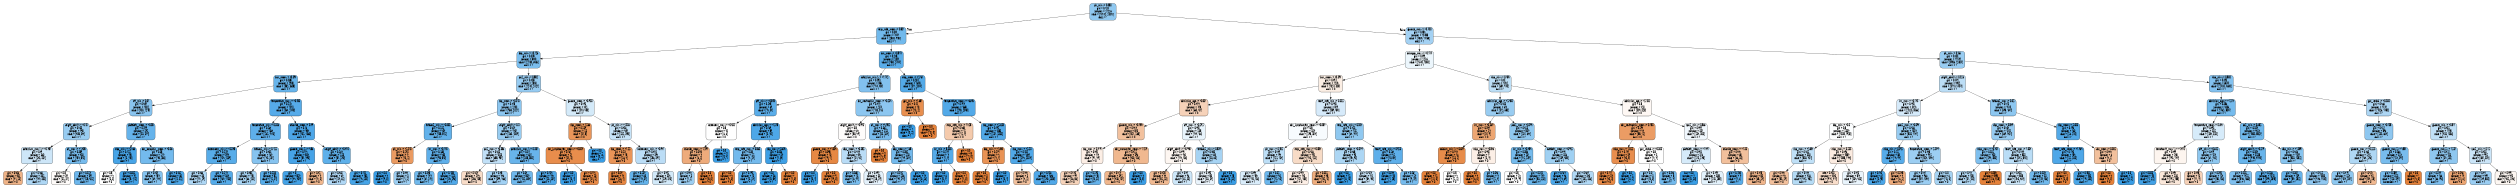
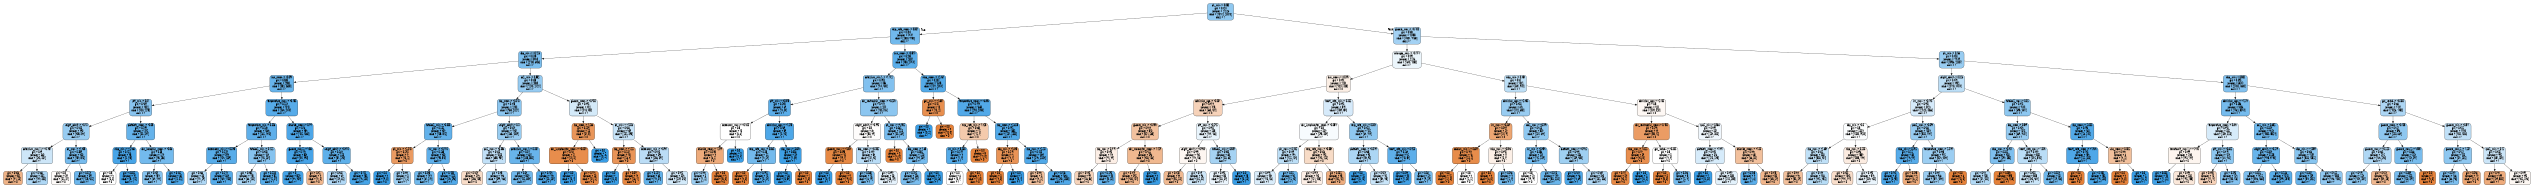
node "gini = 0.0 samples = 1 value = [0, 3] class = 1": added
node "gini = 0.0 samples = 6 value = [0, 7] class = 1": fillcolor #399de5 -> #ffffff
node "gini = 0.361 samples = 27 value = [9, 29] inr = 1": label "gini = 0.361 samples = 27 value = [9, 29] inr = 1" -> "gini = 0.361 samples = 27 value = [9, 29] class = 1"
node "gini = 0.0 samples = 3 value = [5, 0] class = 0": fillcolor #8ec7f0 -> #e58139
node "bun = 0.0 samples = 11 value = [0, 20] class = 1": label "bun = 0.0 samples = 11 value = [0, 20] class = 1" -> "gini = 0.0 samples = 11 value = [0, 20] class = 1"
node "rate = 0.488 samples = 1043 value = [971, 711] class = 0": label "rate = 0.488 samples = 1043 value = [971, 711] class = 0" -> "gini = 0.488 samples = 1043 value = [971, 711] class = 0"
node "gini = 0.0 samples = 6 value = [13, 0] class = 0": fillcolor #a6d3f3 -> #e58139
node "gini = 0.359 samples = 323 value = [120, 391] baseexcess = 1": label "gini = 0.359 samples = 323 value = [120, 391] baseexcess = 1" -> "gini = 0.359 samples = 323 value = [120, 391] class = 1"
node "gini = 0.441 samples = 499 value = [249, 508] class = 1": fillcolor #9acdf2 -> #eeab7b
